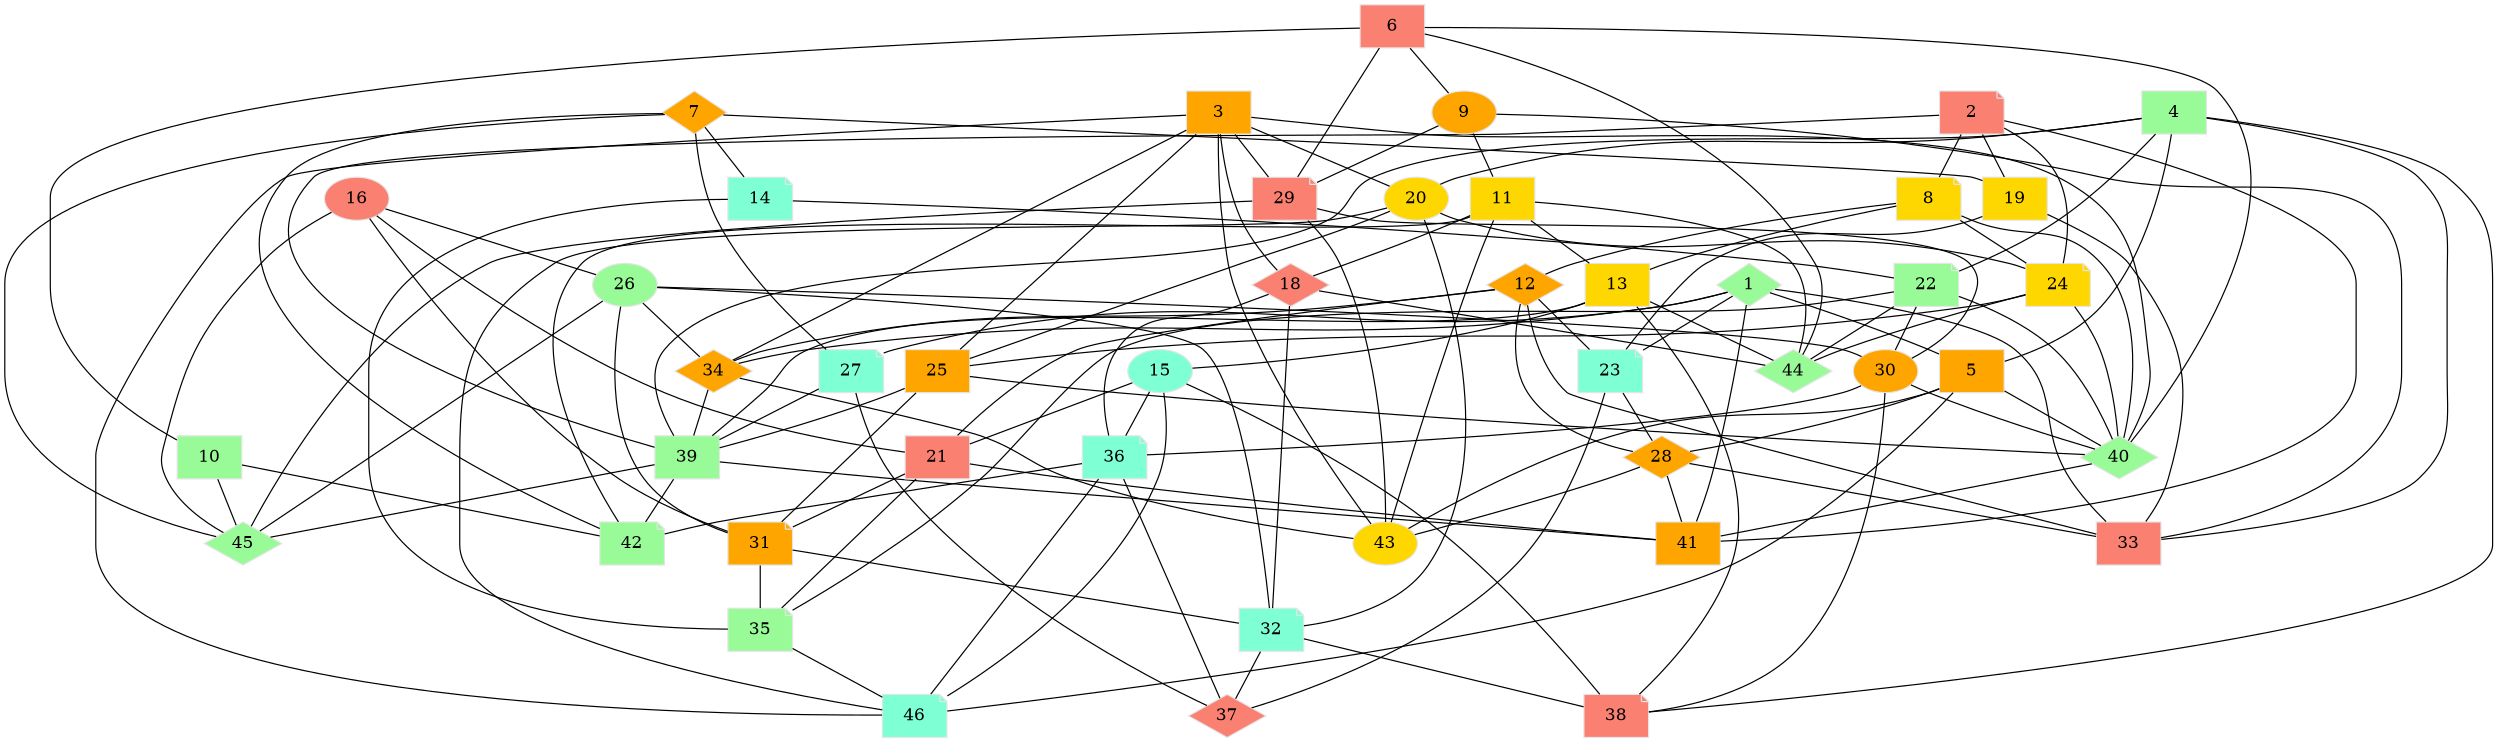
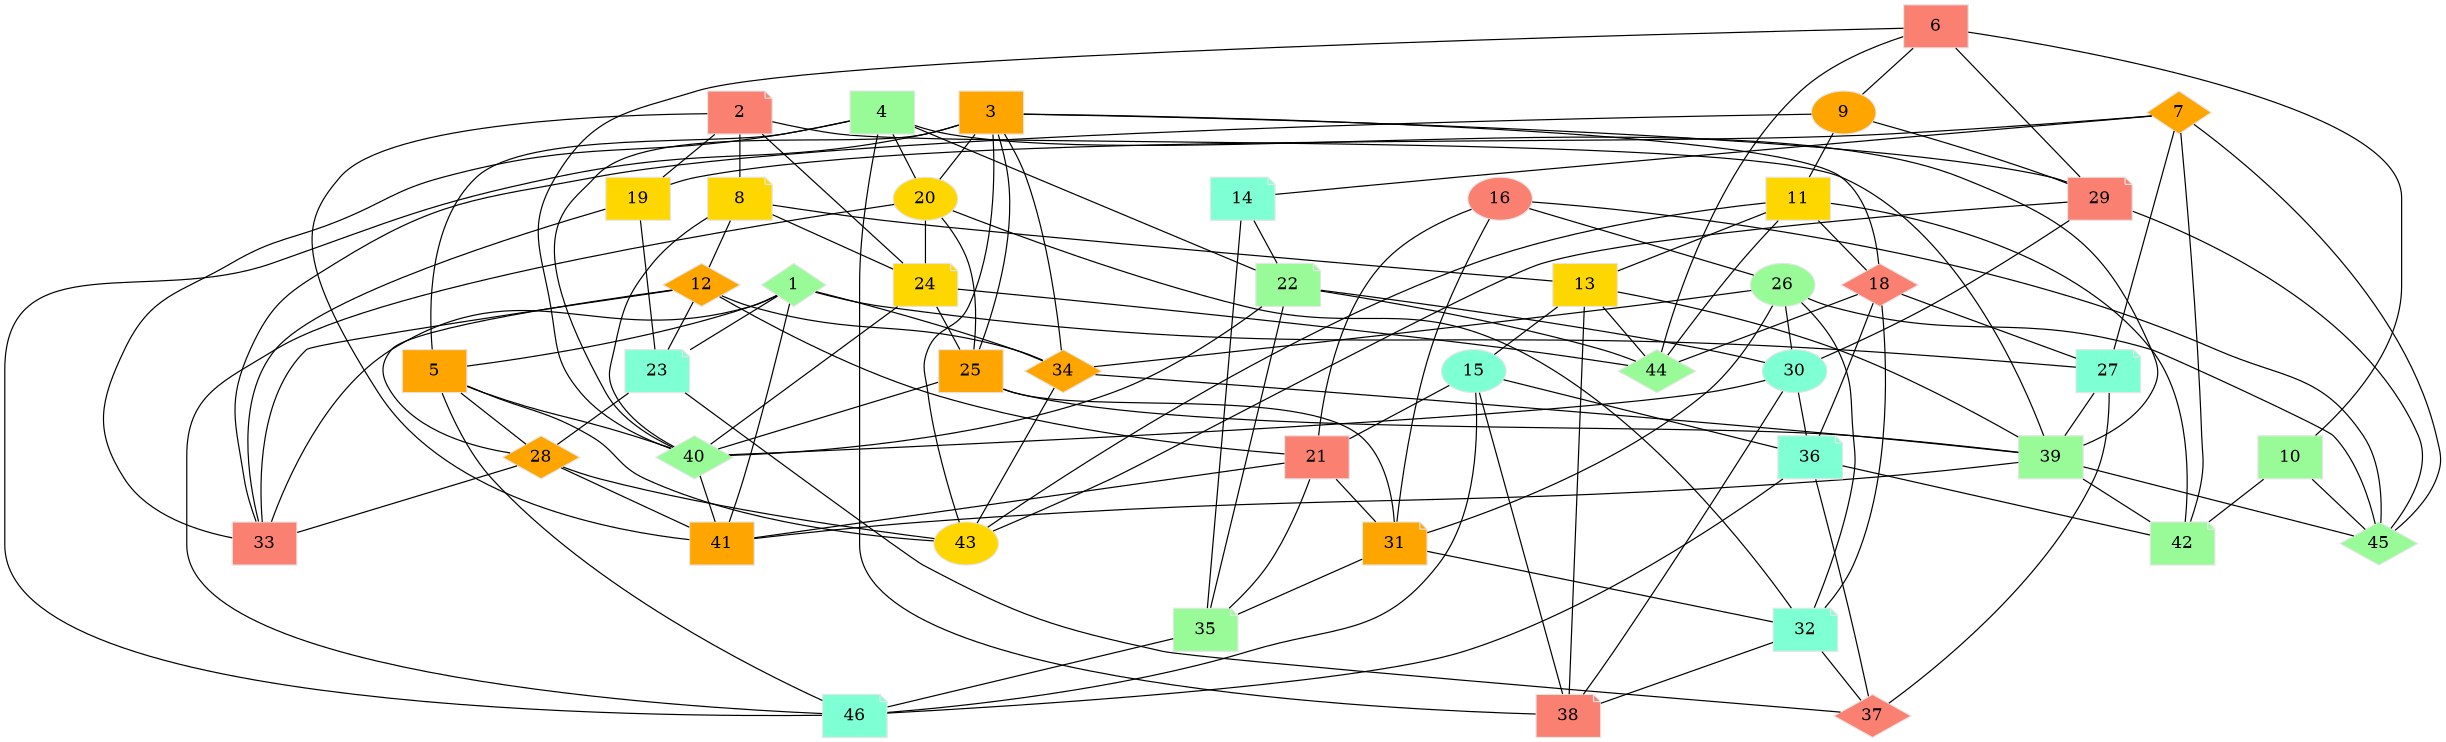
edge "18" -- "27": added
node "30": fillcolor orange -> aquamarine
